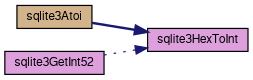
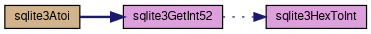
edge "sqlite3Atoi" -> "sqlite3HexToInt": now "sqlite3Atoi" -> "sqlite3GetInt52"
